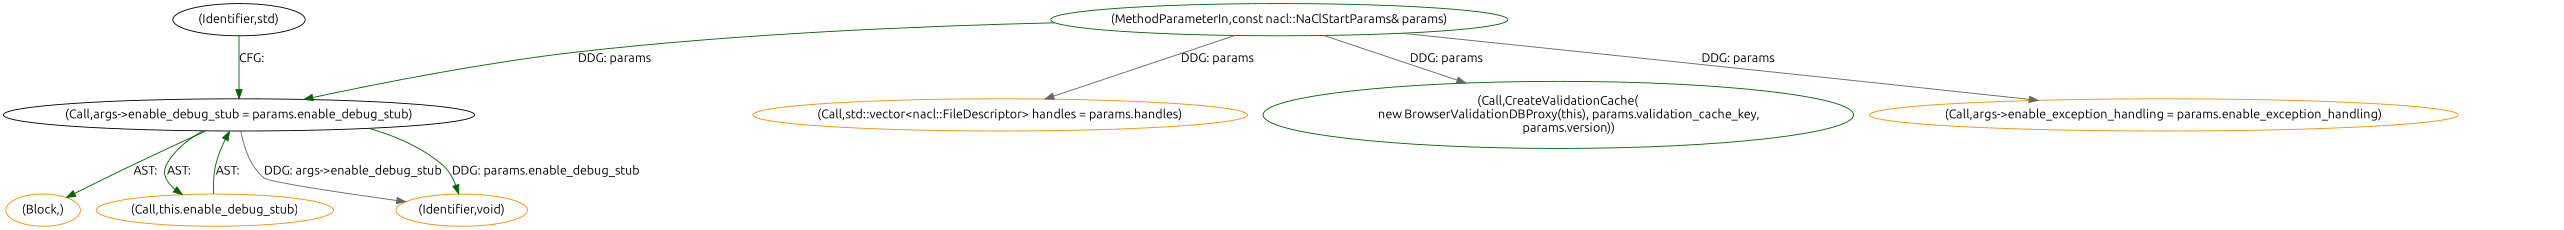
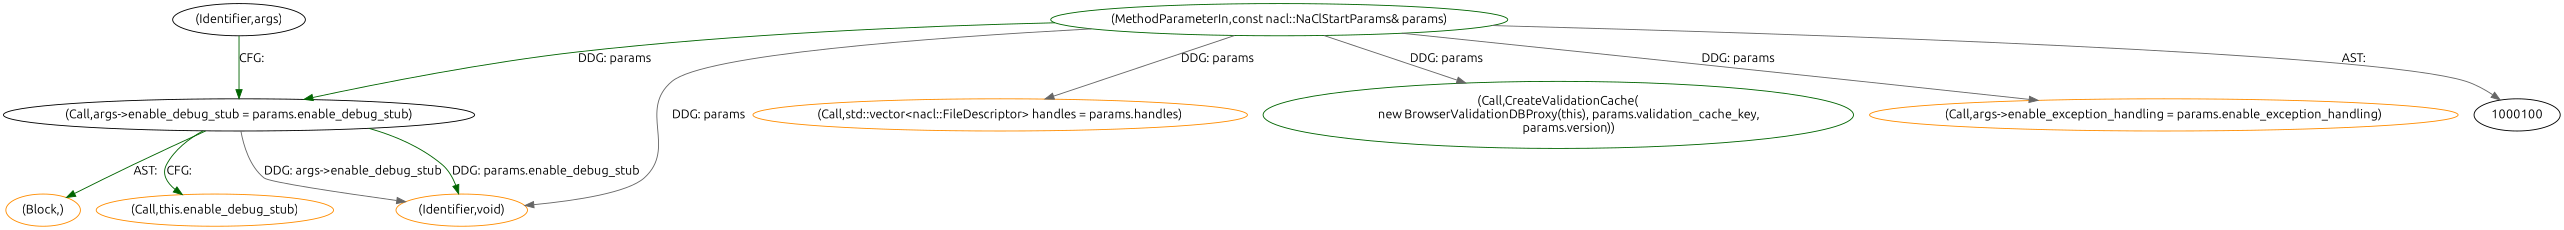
node "(Identifier,std)": label "(Identifier,std)" -> "(Identifier,args)"
edge "(MethodParameterIn,const nacl::NaClStartParams& params)" -> "(Identifier,void)": added, label "DDG: params"
node "1000100": added
edge "(Call,this.enable_debug_stub)" -> "(Call,args->enable_debug_stub = params.enable_debug_stub)": removed, label "AST:"
edge "(Call,args->enable_debug_stub = params.enable_debug_stub)" -> "(Call,this.enable_debug_stub)": label "AST: " -> "CFG: "
